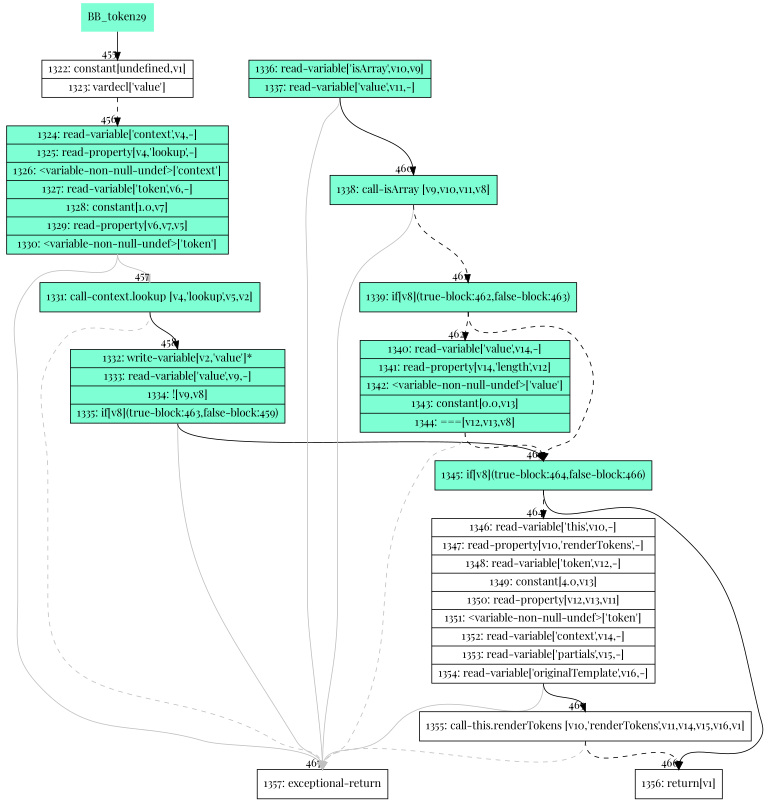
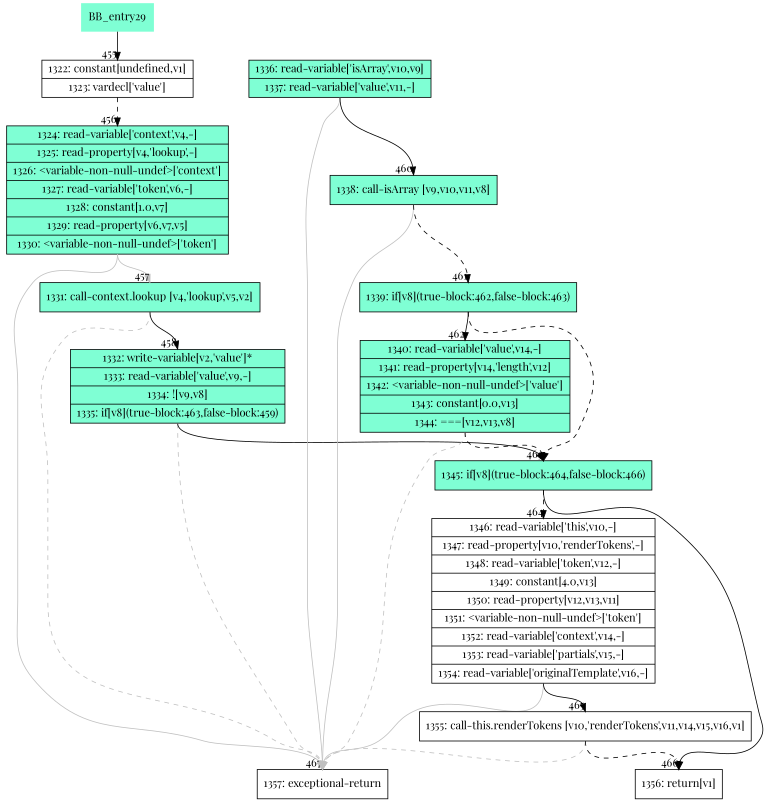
node "BB_token29": label "BB_token29" -> "BB_entry29"
edge "1339: if[v8](true-block:462,false-block:463)" -> "1340: read-variable['value',v14,-]": style dashed -> solid
edge "1332: write-variable[v2,'value']*" -> "1357: exceptional-return": style solid -> dashed
